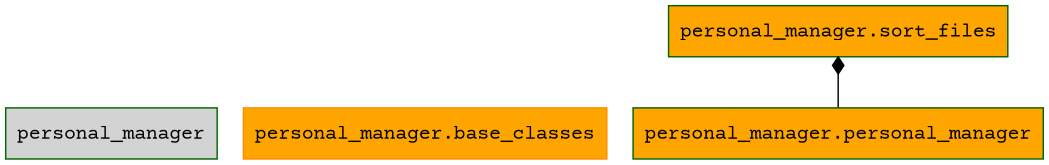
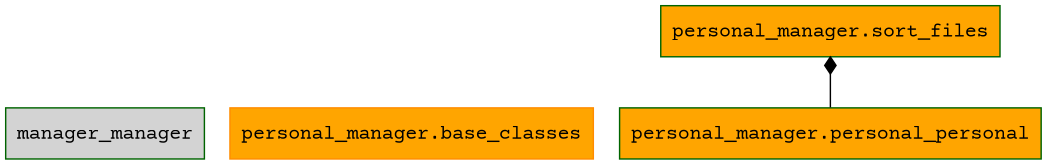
node "personal_manager": label "personal_manager" -> "manager_manager"
node "personal_manager.personal_manager": label "personal_manager.personal_manager" -> "personal_manager.personal_personal"
